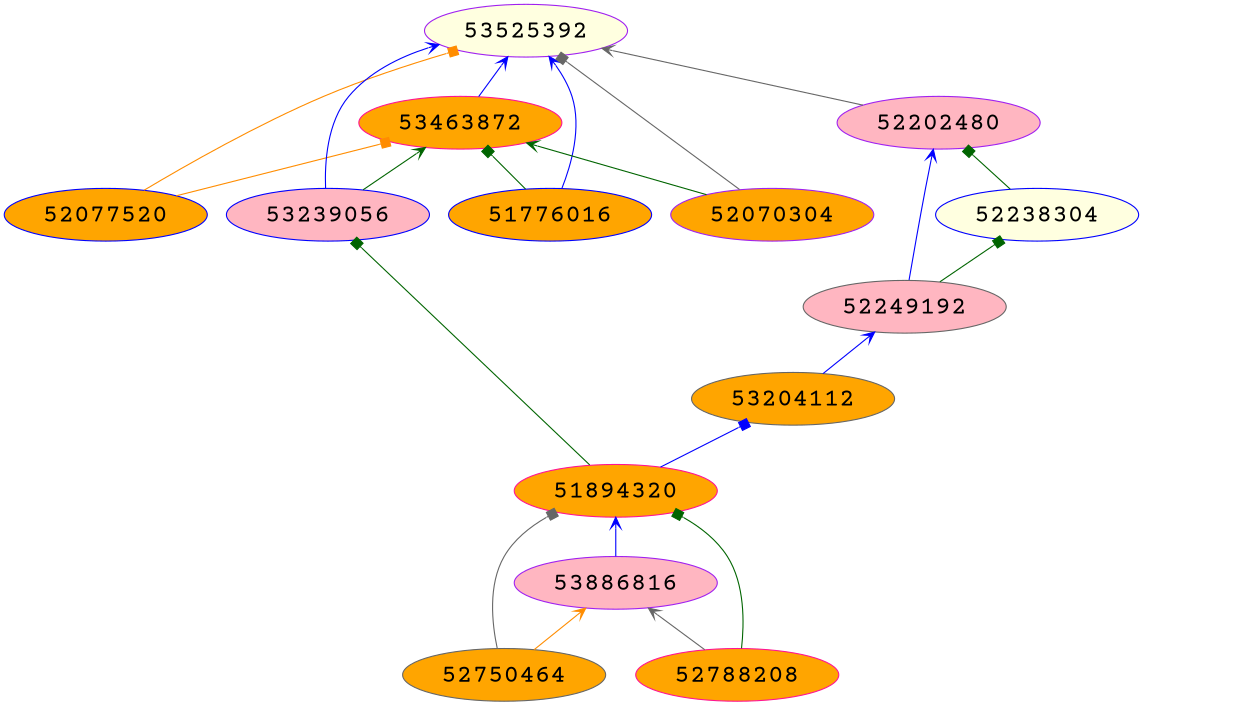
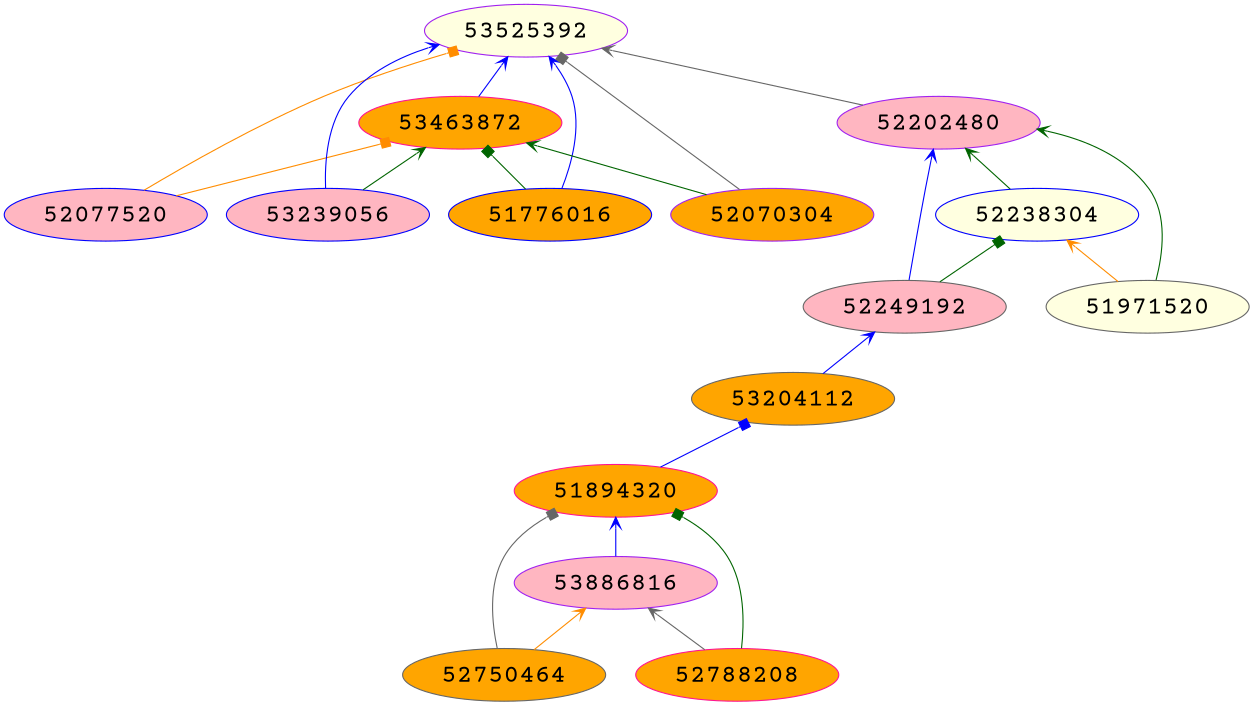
edge "52238304" -> "52202480": arrowhead box -> vee
node "52077520": fillcolor orange -> lightpink
node "51971520": added
edge "51894320" -> "53239056": removed
